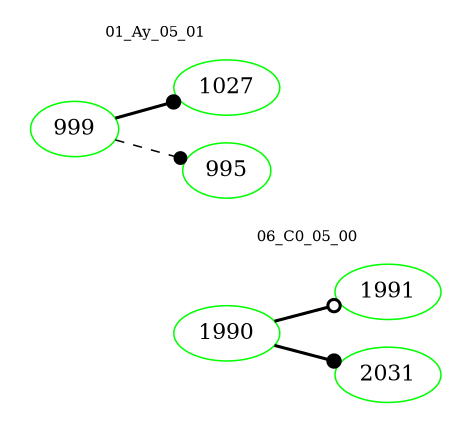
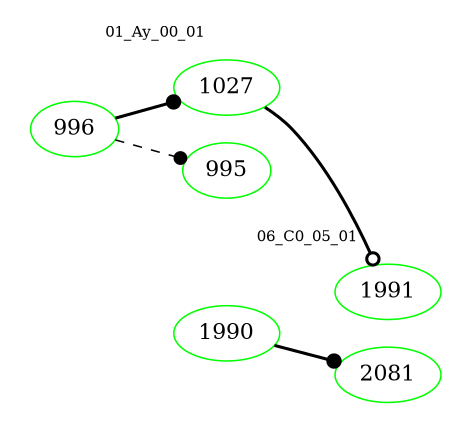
cluster "01_Ay_05_01": label "01_Ay_05_01" -> "01_Ay_00_01"
node "999": label "999" -> "996"
cluster "06_C0_05_00": label "06_C0_05_00" -> "06_C0_05_01"
edge "1990" -> "1991": now "1027" -> "1991"
node "2031": label "2031" -> "2081"
